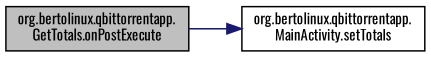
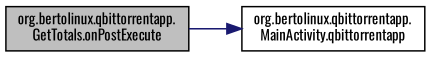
node "org.bertolinux.qbittorrentapp. MainActivity.setTotals": label "org.bertolinux.qbittorrentapp. MainActivity.setTotals" -> "org.bertolinux.qbittorrentapp. MainActivity.qbittorrentapp"
